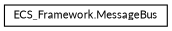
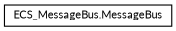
node "ECS_Framework.MessageBus": label "ECS_Framework.MessageBus" -> "ECS_MessageBus.MessageBus"
